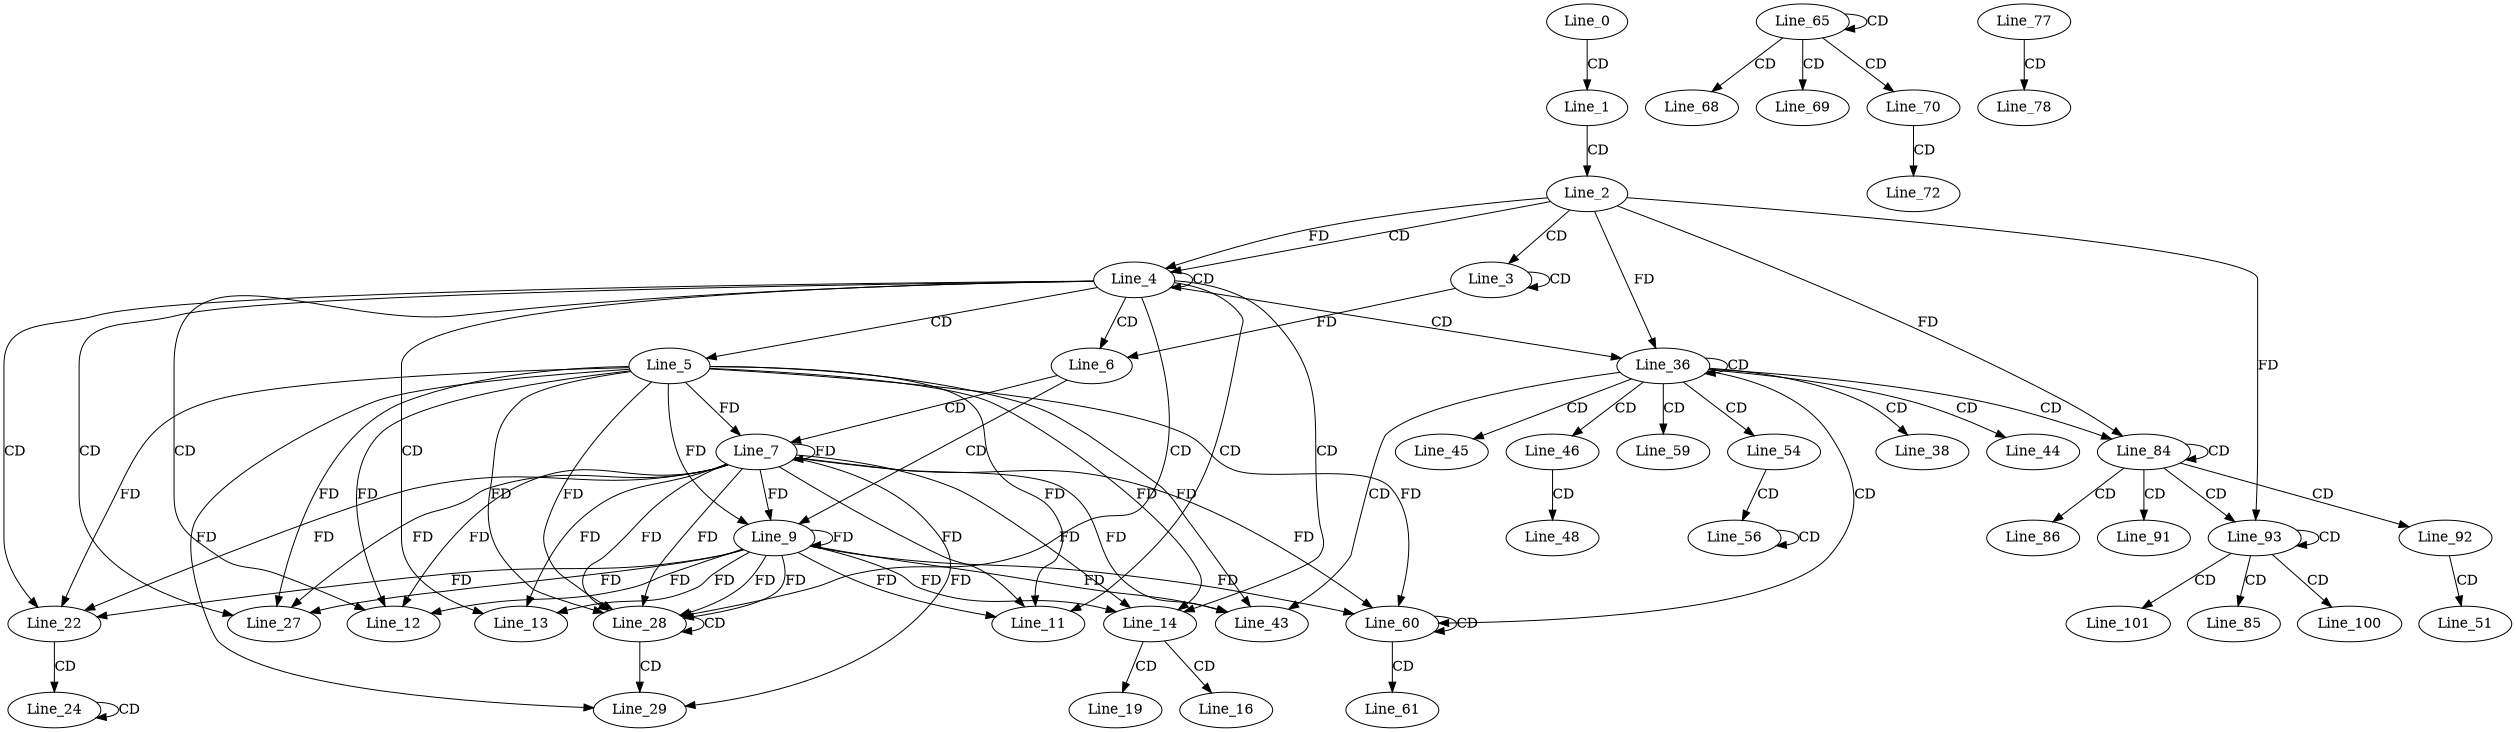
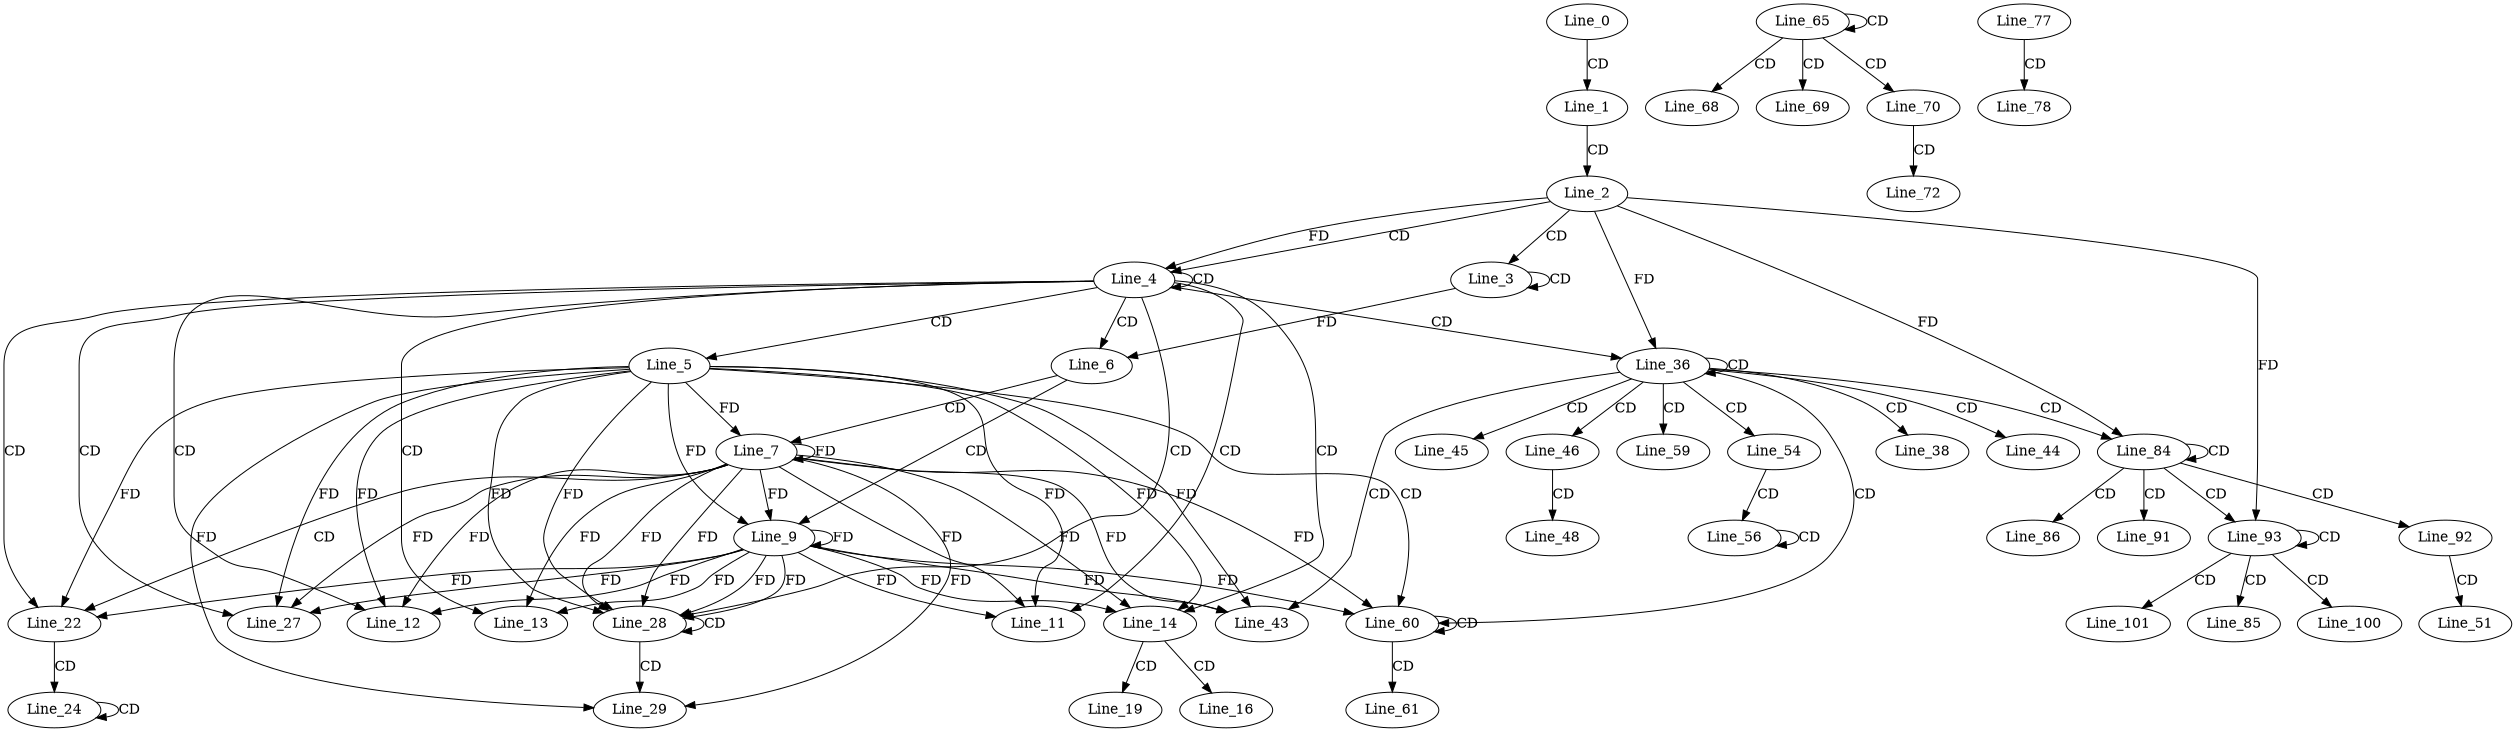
edge "Line_5" -> "Line_60": label "FD" -> "CD"
edge "Line_7" -> "Line_22": label "FD" -> "CD"
